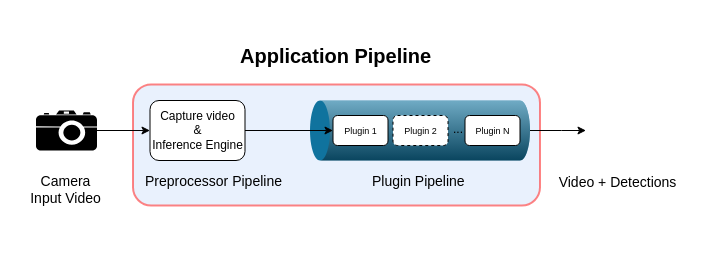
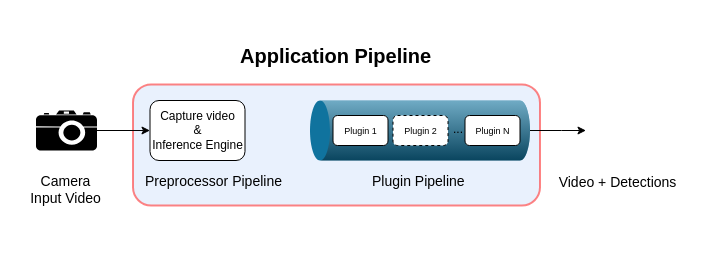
edge "Capture video & Inference Engine" -> "Plugin 1": removed
